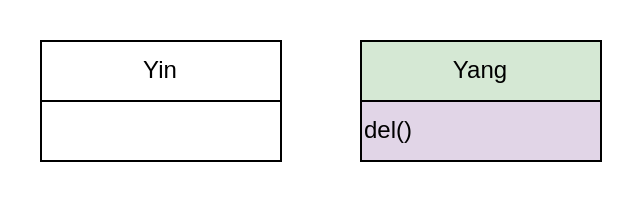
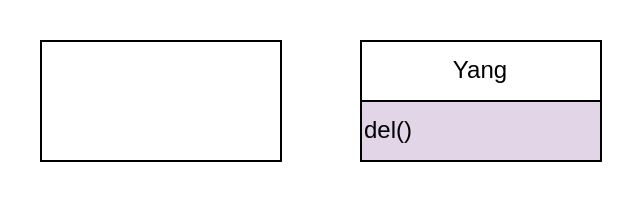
node "Yin": removed
node "Yang": fillcolor #d5e8d4 -> #ffffff
